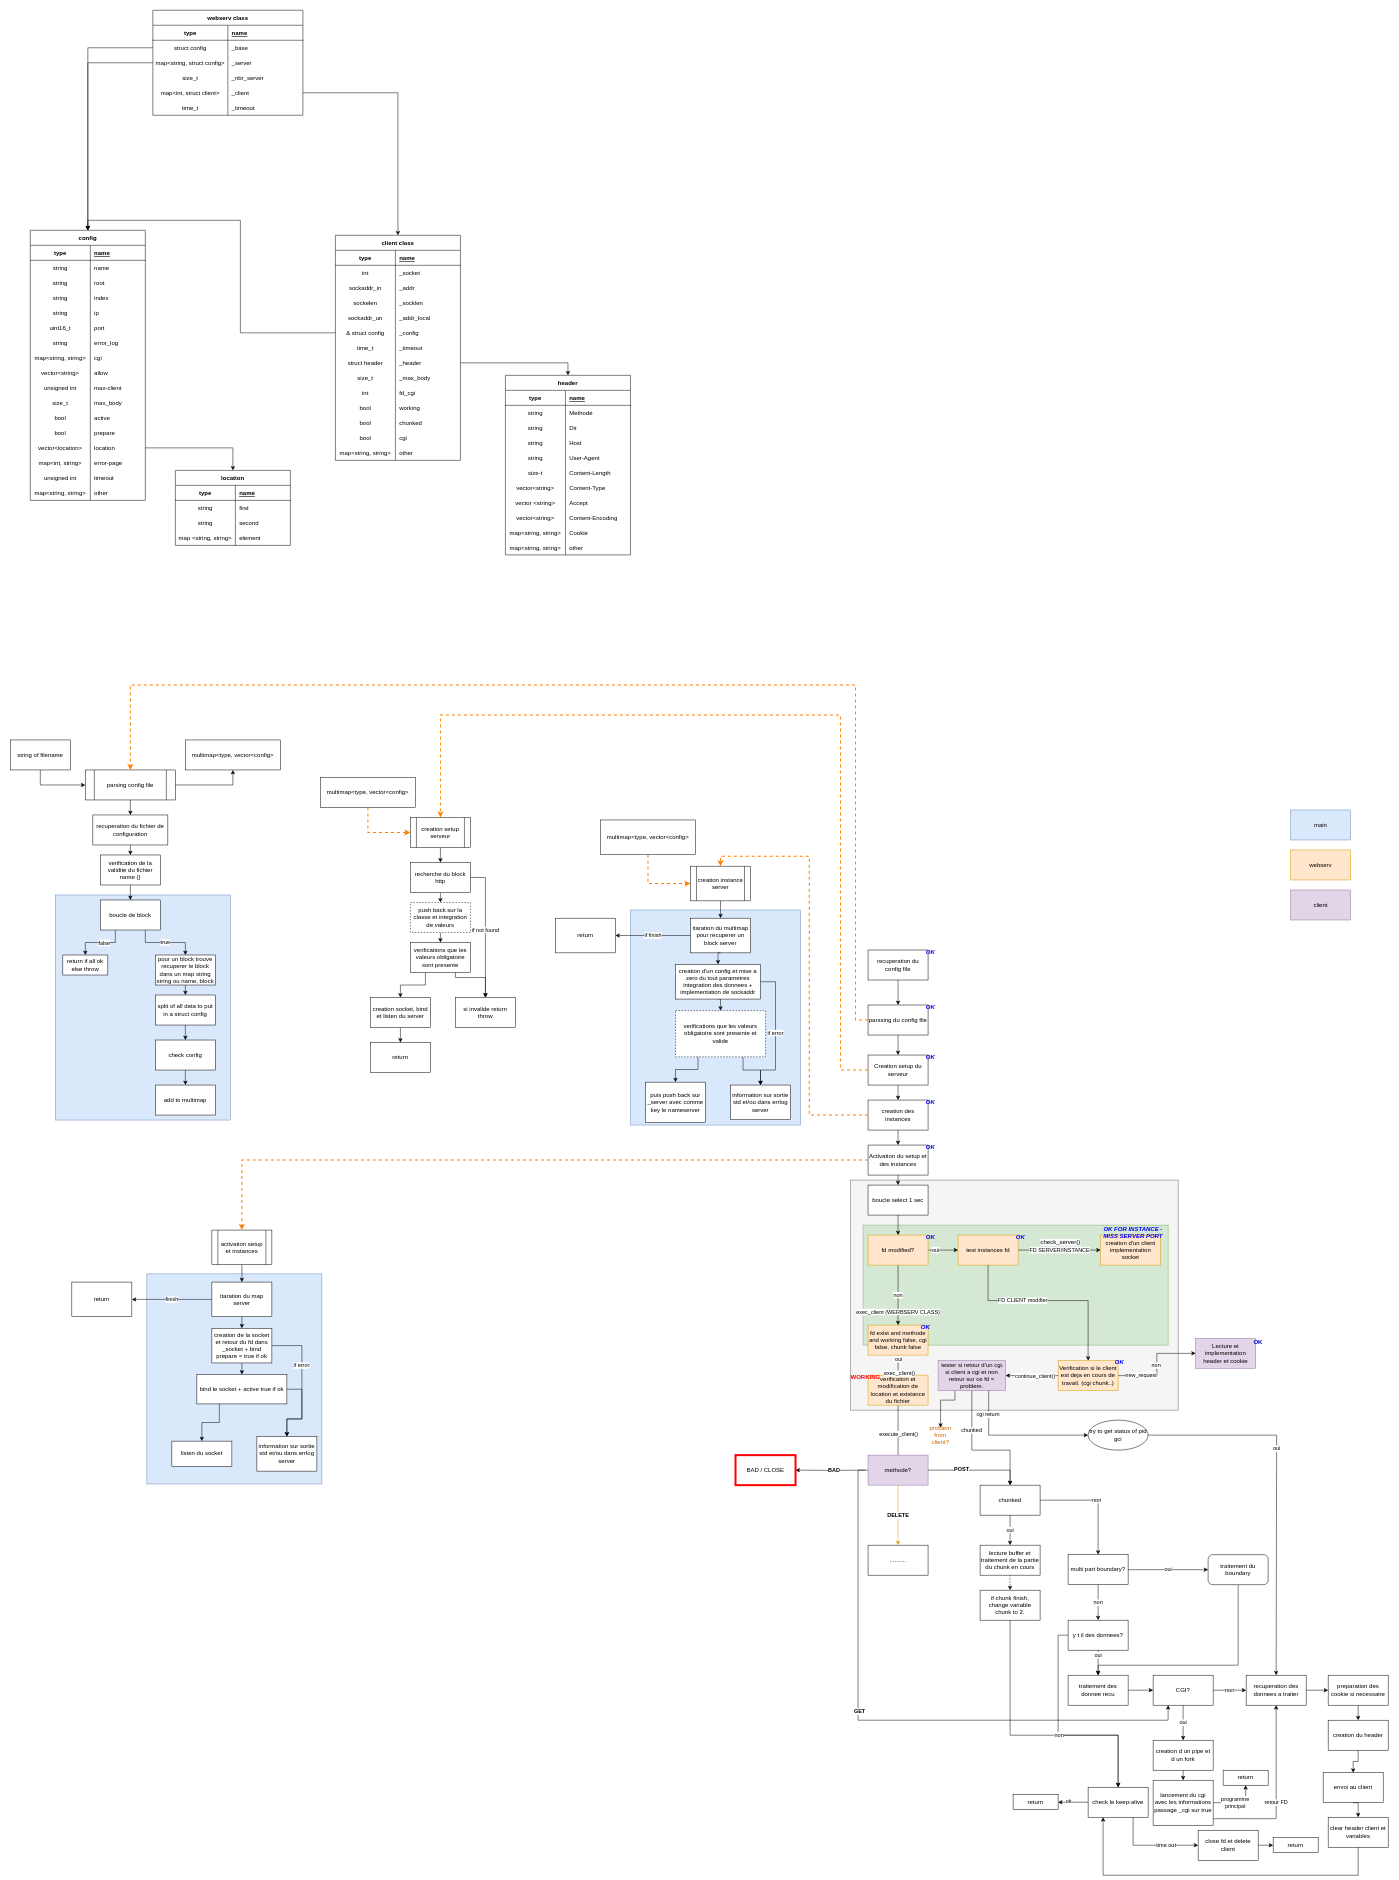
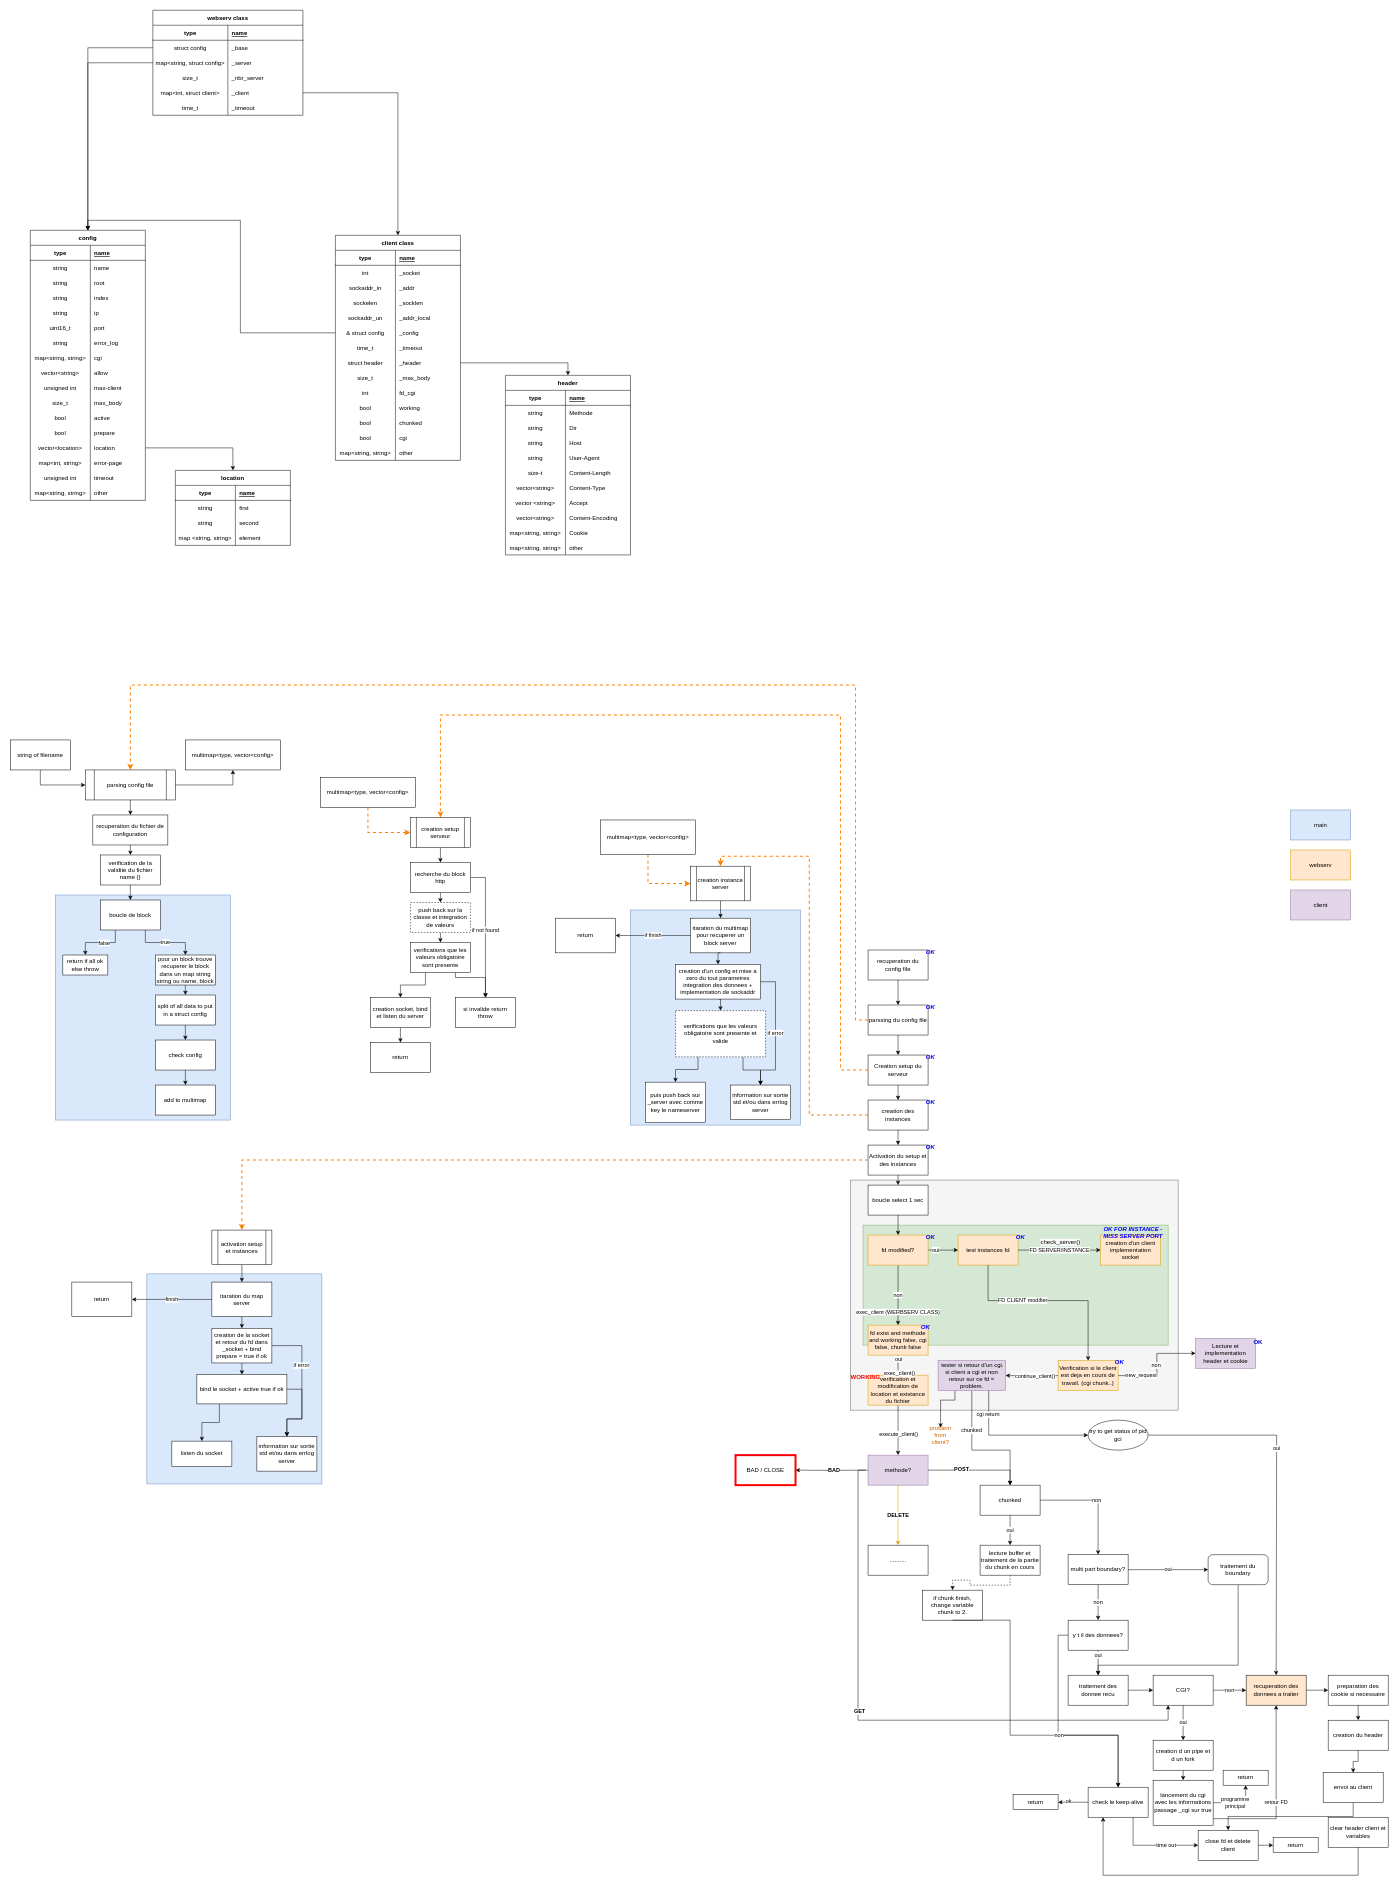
edge "verification et modification de location et existance du fichier" -- "methode?": arrowhead none -> classic
node "if chunk finish, change variable chunk to 2.": moved (1010, 1605) -> (952, 1605)
node "recuperation des donnees a traiter": fillcolor #ffffff -> #ffe6cc
edge "envoi au client" -> "clear header client et variables": now "envoi au client" -> "close fd et delete client"
